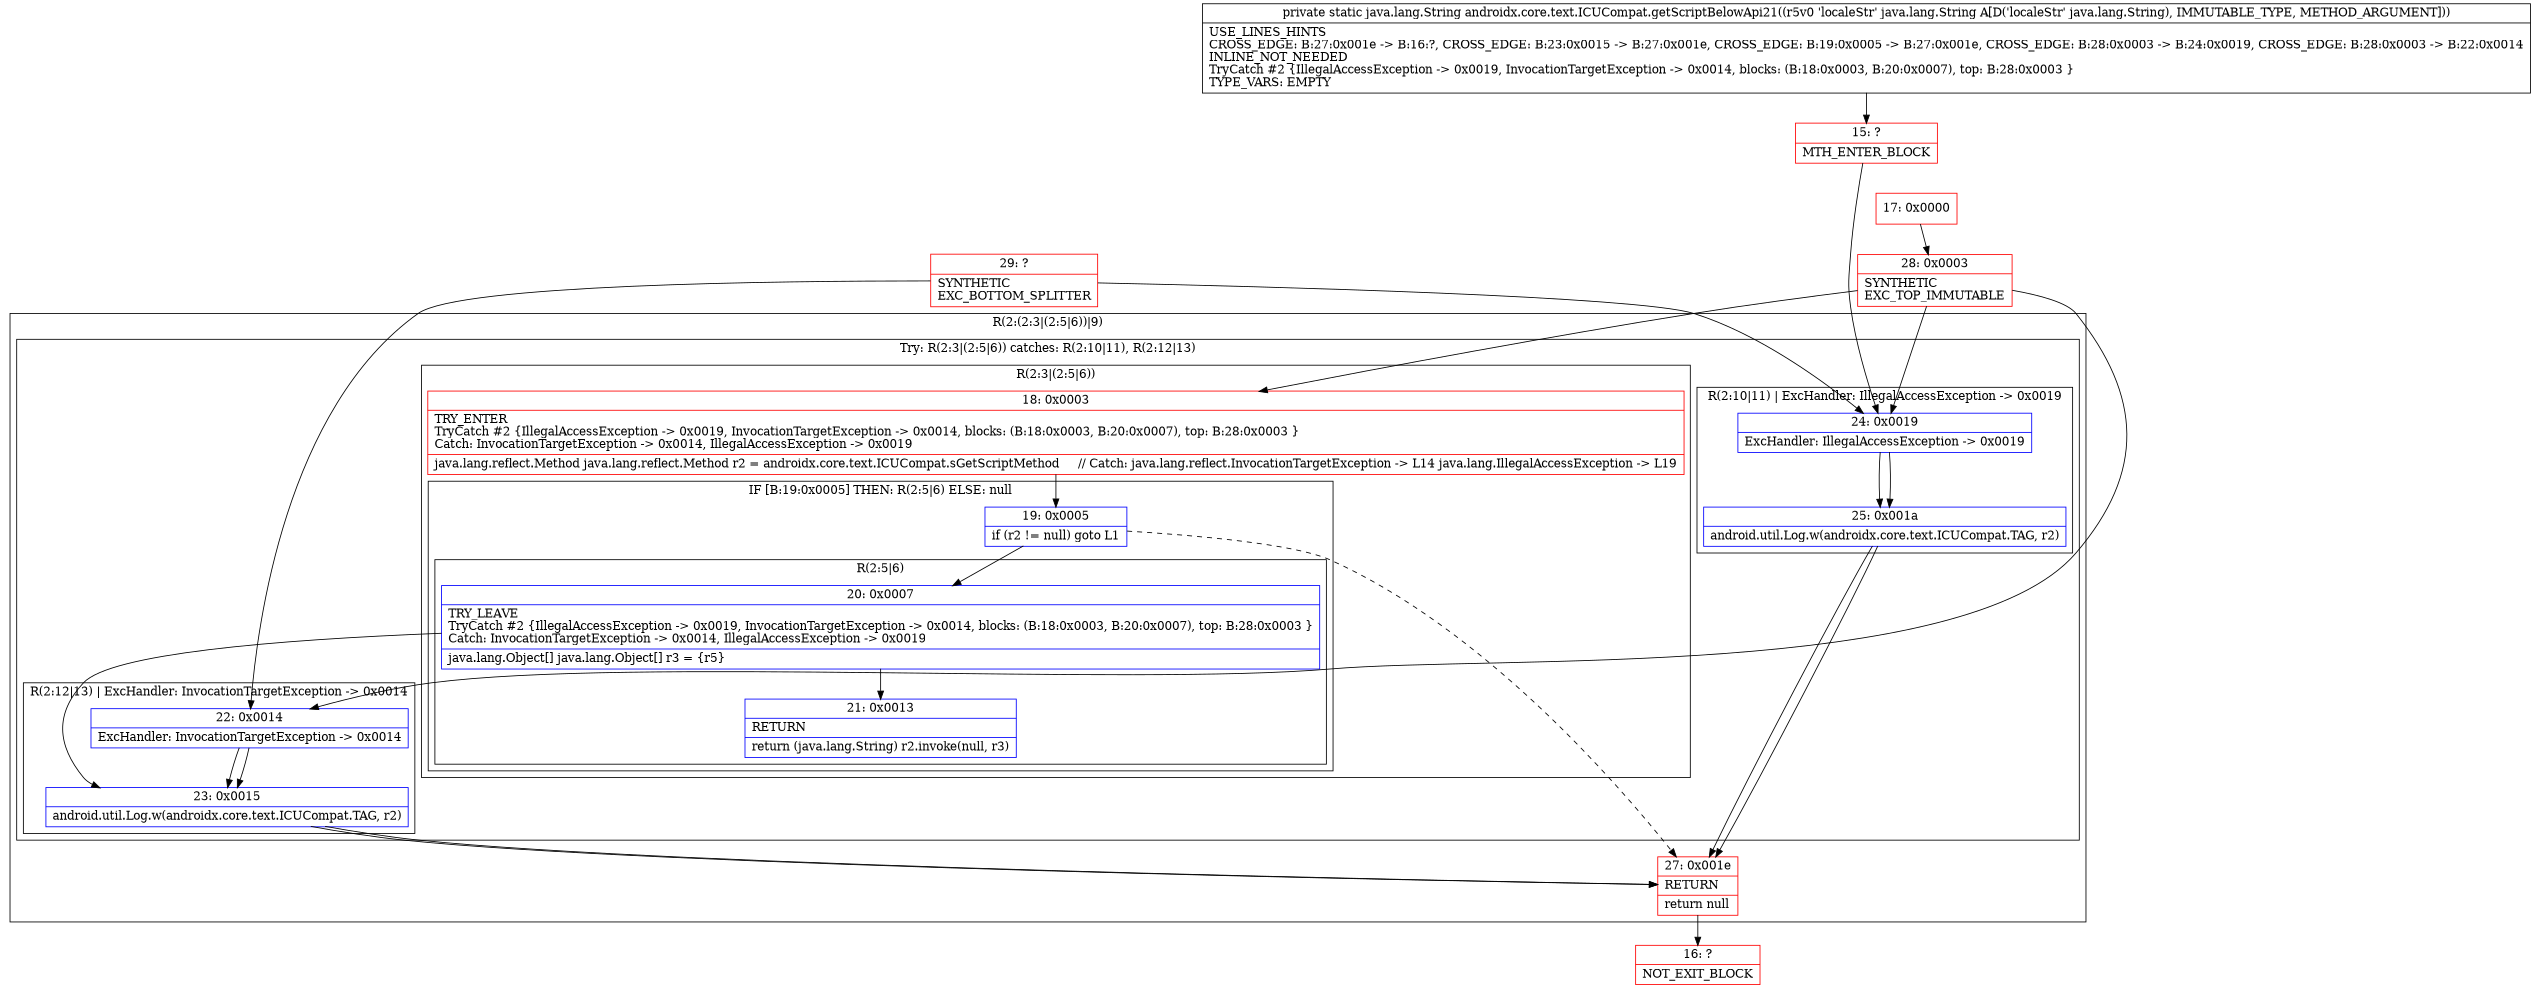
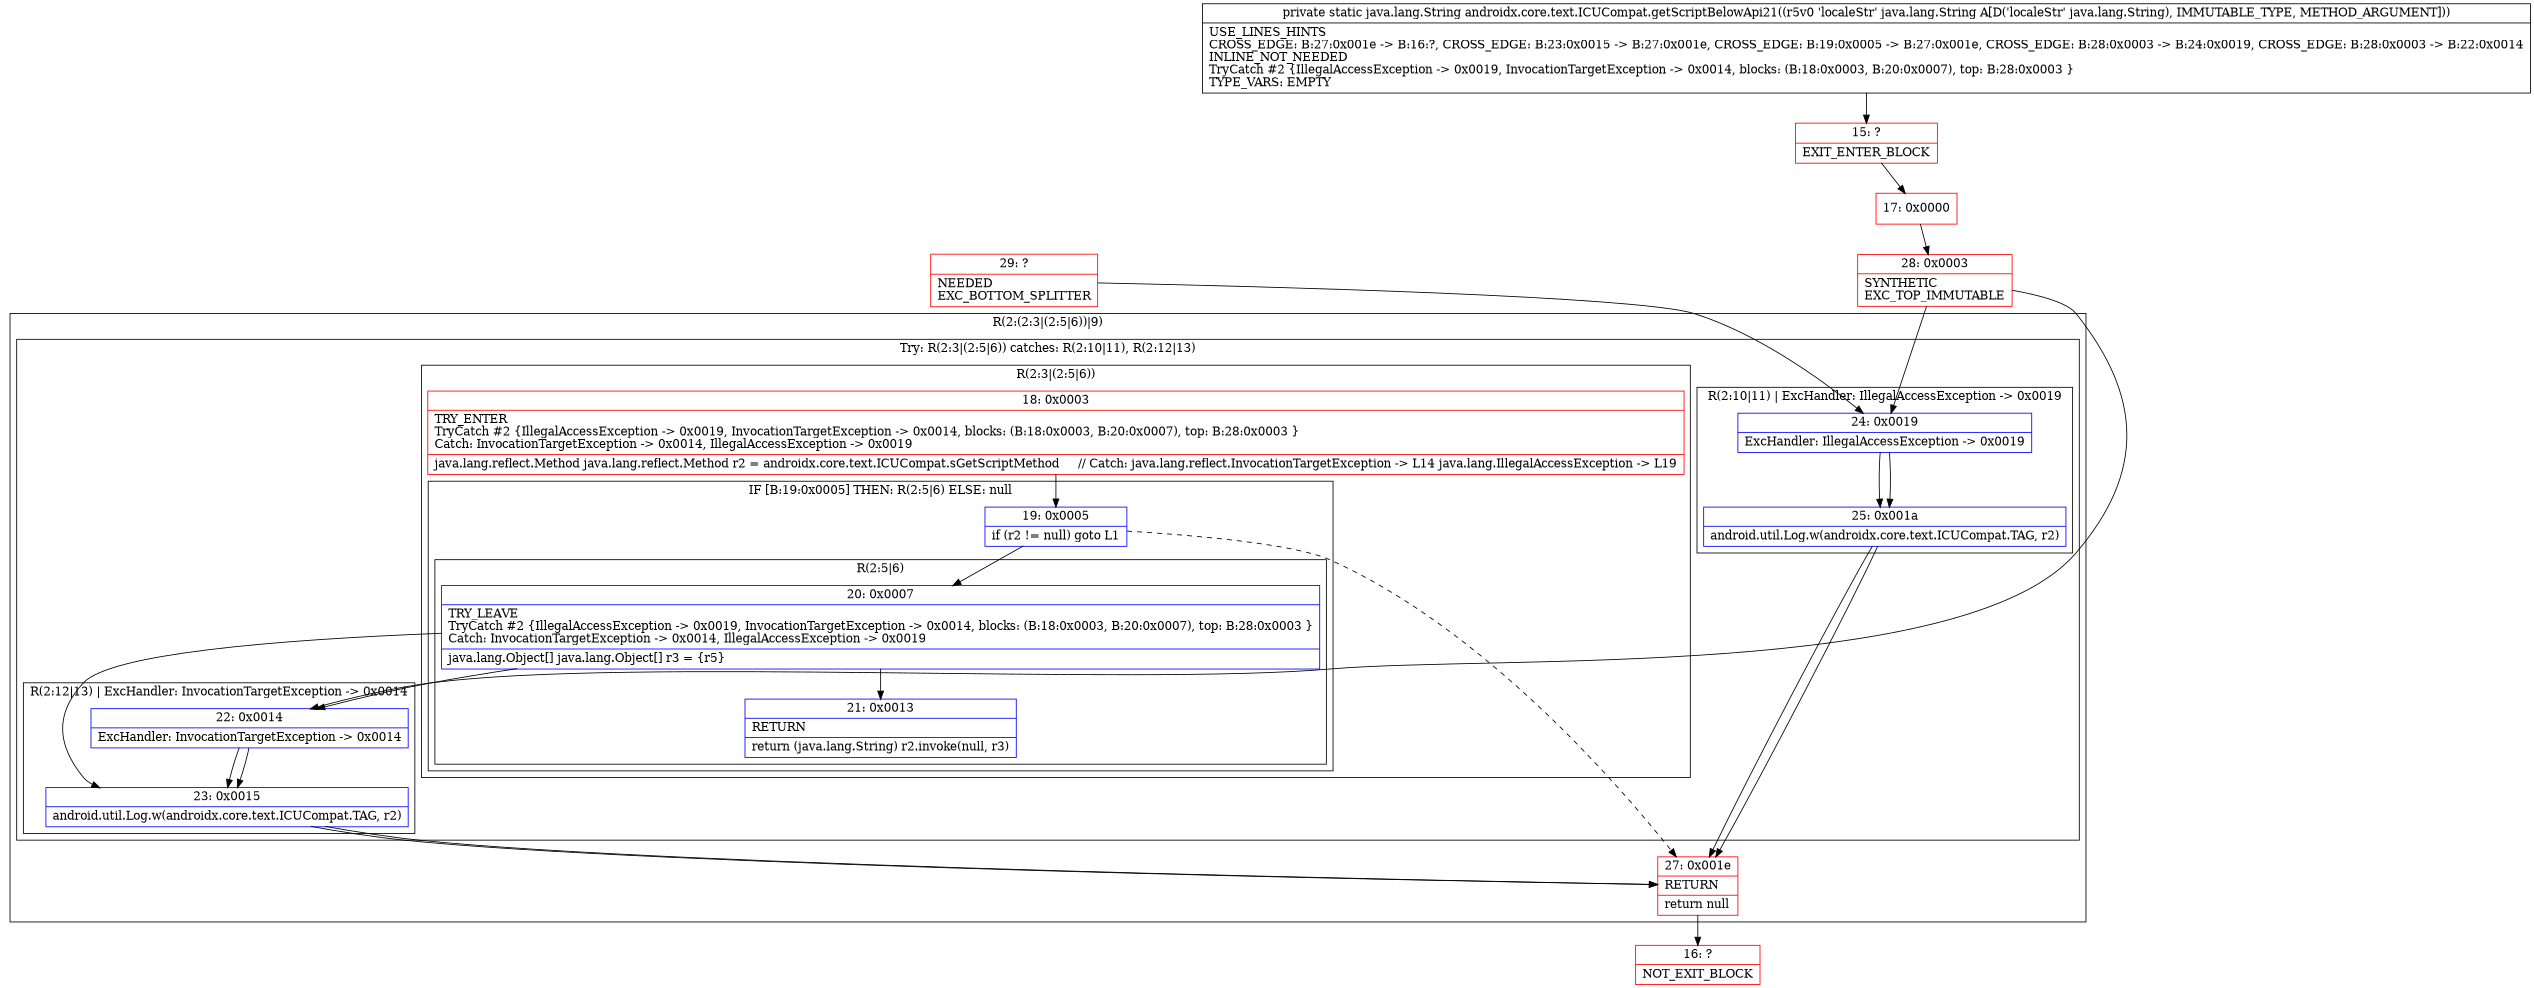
node "15: ?": text "MTH_ENTER_BLOCK" -> "EXIT_ENTER_BLOCK"
node "29: ?": text "SYNTHETIC" -> "NEEDED"
edge "15: ?" -> "24: 0x0019": now "15: ?" -> "17: 0x0000"
edge "29: ?" -> "22: 0x0014": now "20: 0x0007" -> "22: 0x0014"
edge "28: 0x0003" -> "18: 0x0003": removed
